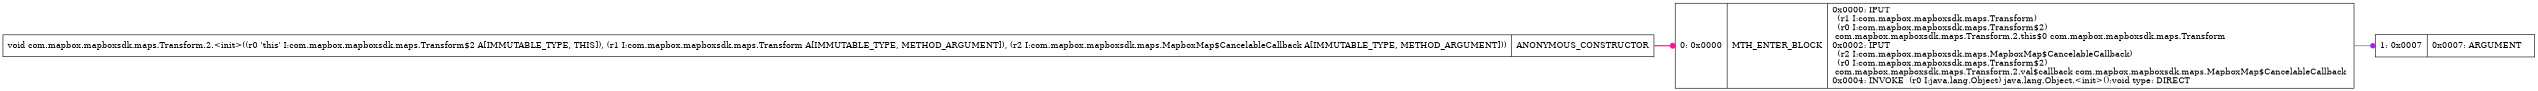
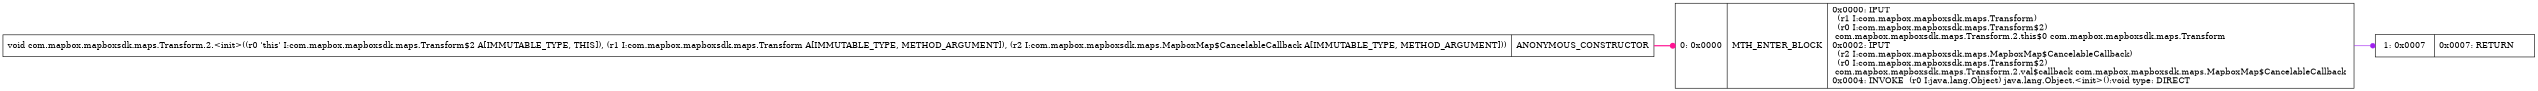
node "1: 0x0007": text "0x0007: ARGUMENT" -> "0x0007: RETURN"
